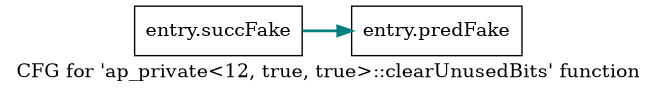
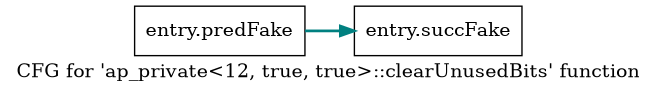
edge "entry.succFake" -> "entry.predFake": reversed
